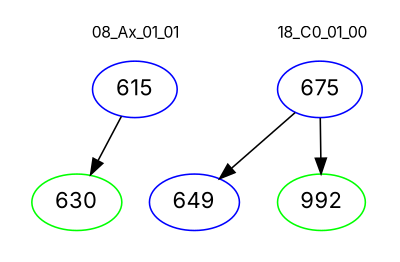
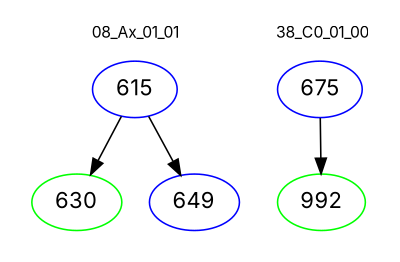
cluster "18_C0_01_00": label "18_C0_01_00" -> "38_C0_01_00"
edge "675" -> "649": now "615" -> "649"
